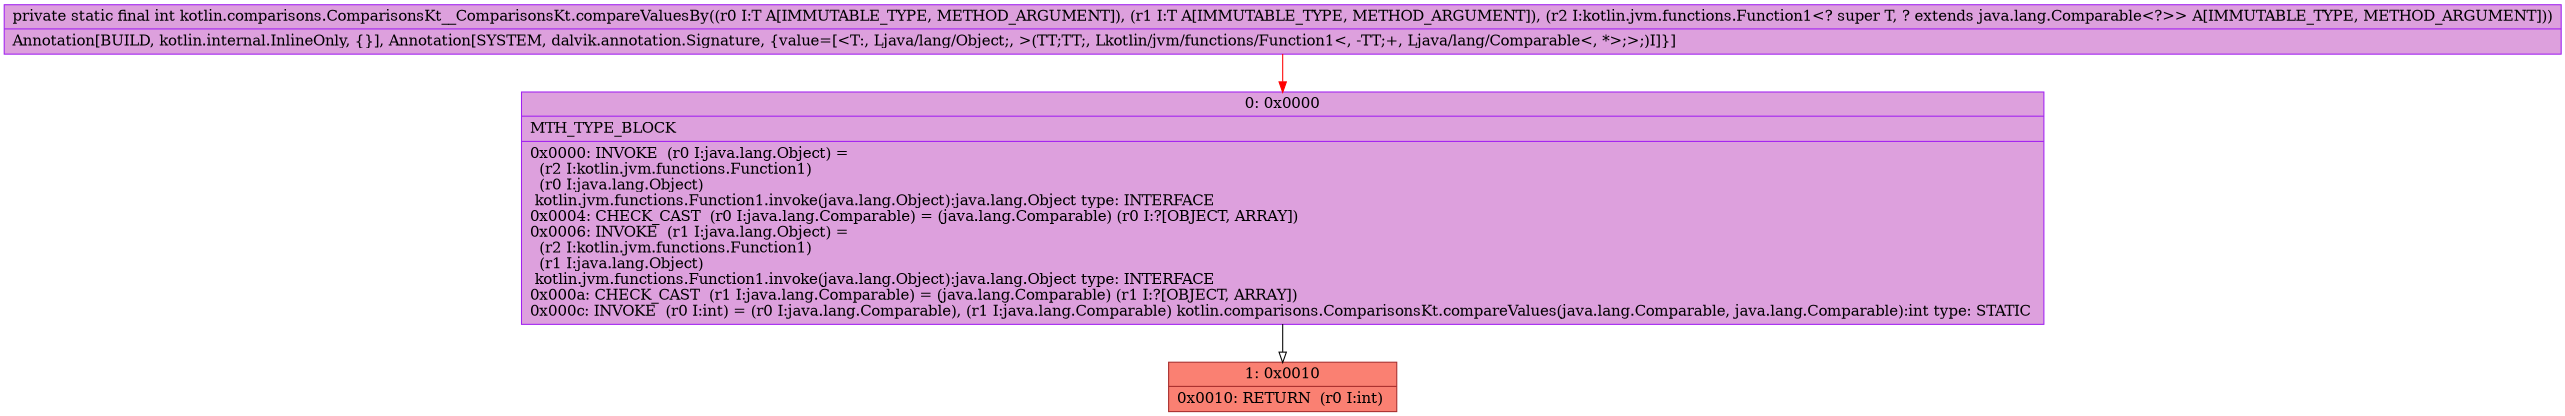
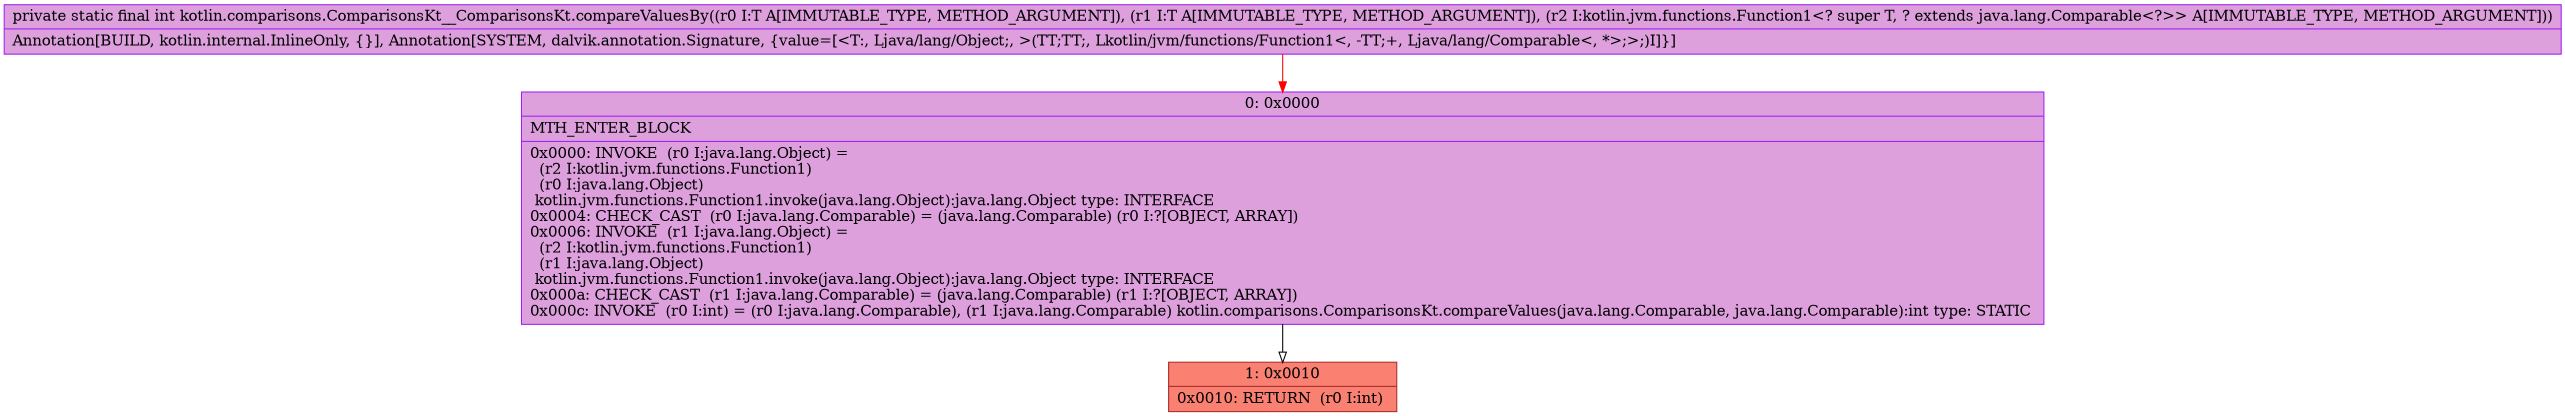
node "0: 0x0000": text "MTH_TYPE_BLOCK" -> "MTH_ENTER_BLOCK"
